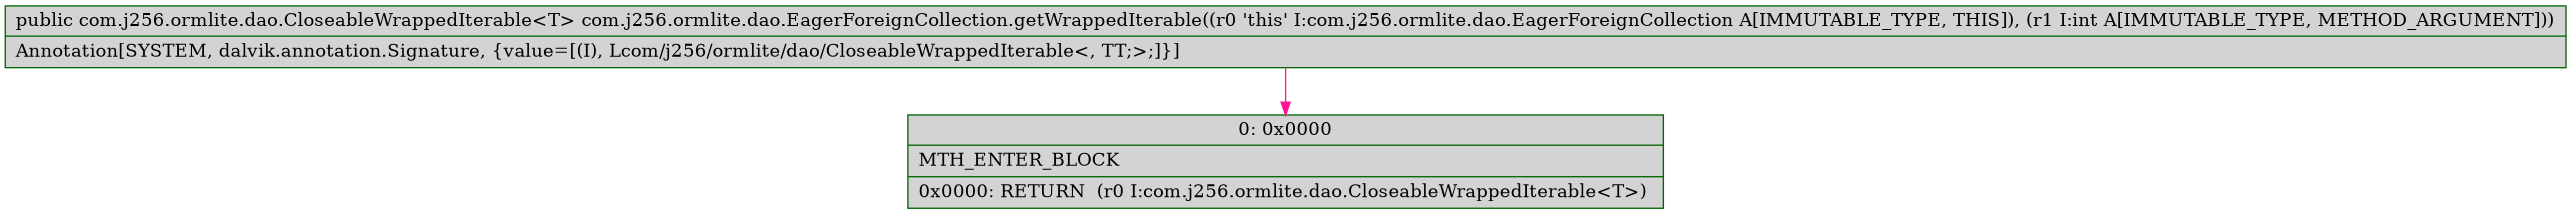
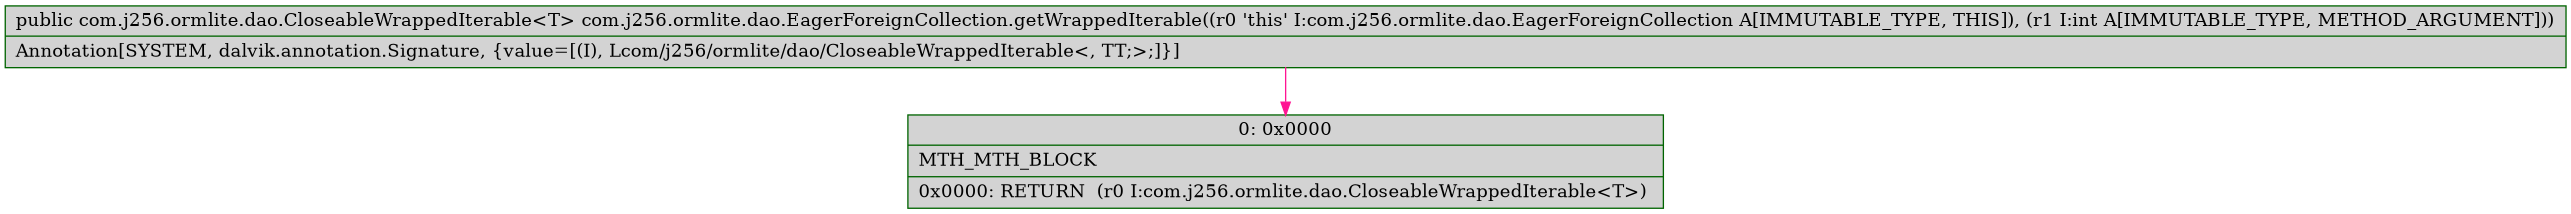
node "0: 0x0000": text "MTH_ENTER_BLOCK" -> "MTH_MTH_BLOCK"
